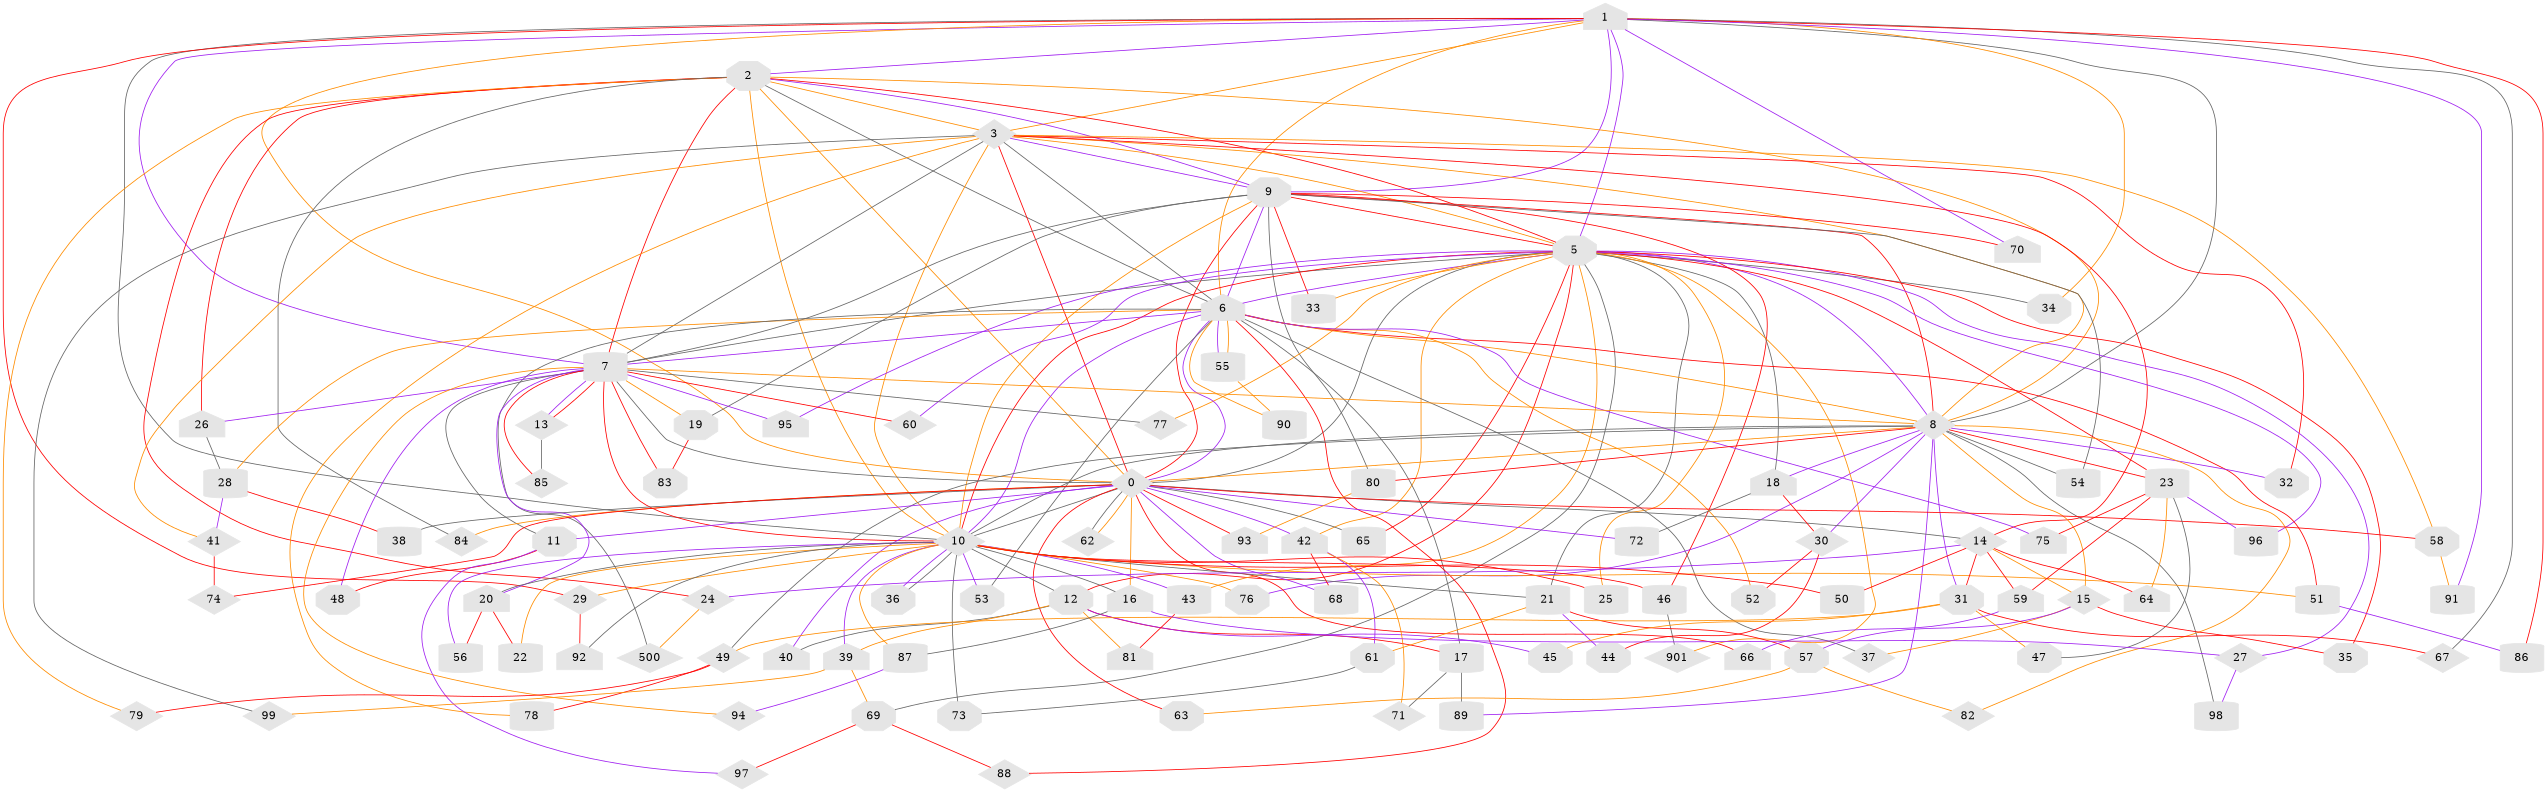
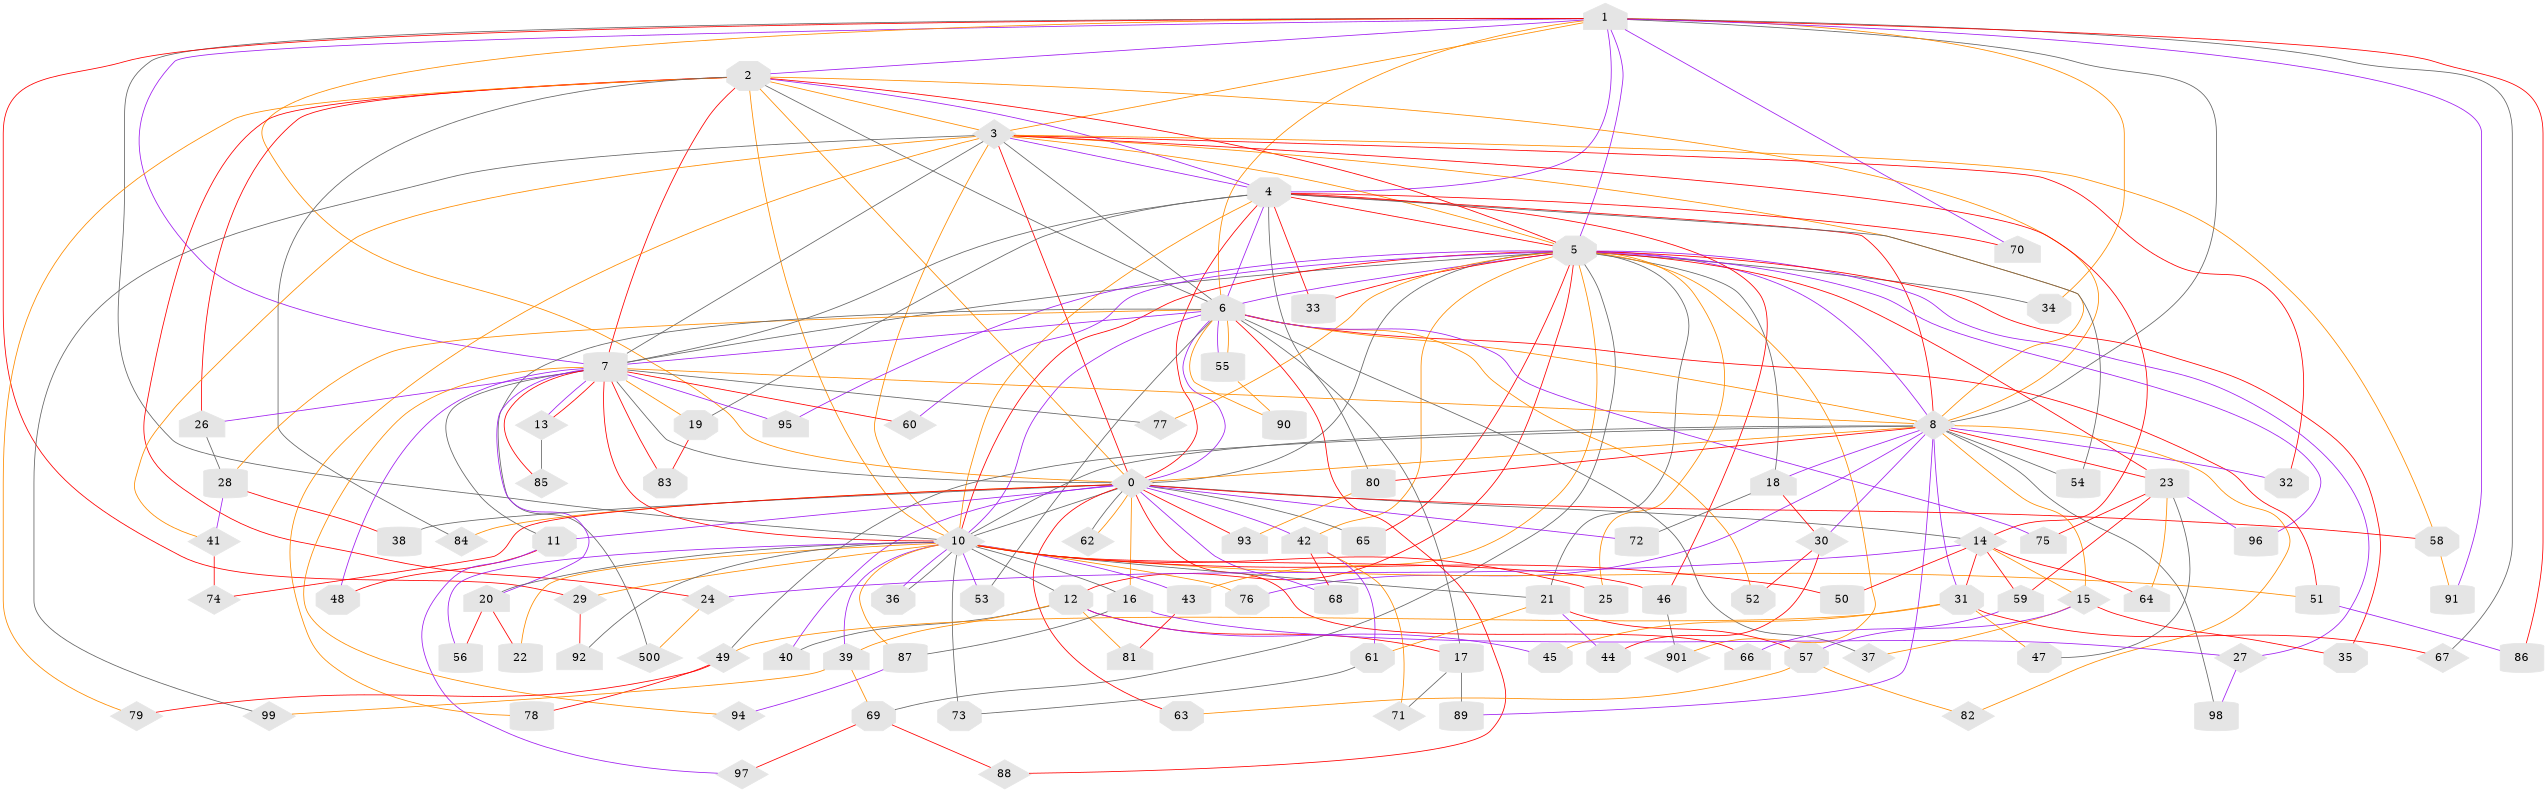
node "9": label "9" -> "4"
edge "5" -- "33": color darkorange -> red
